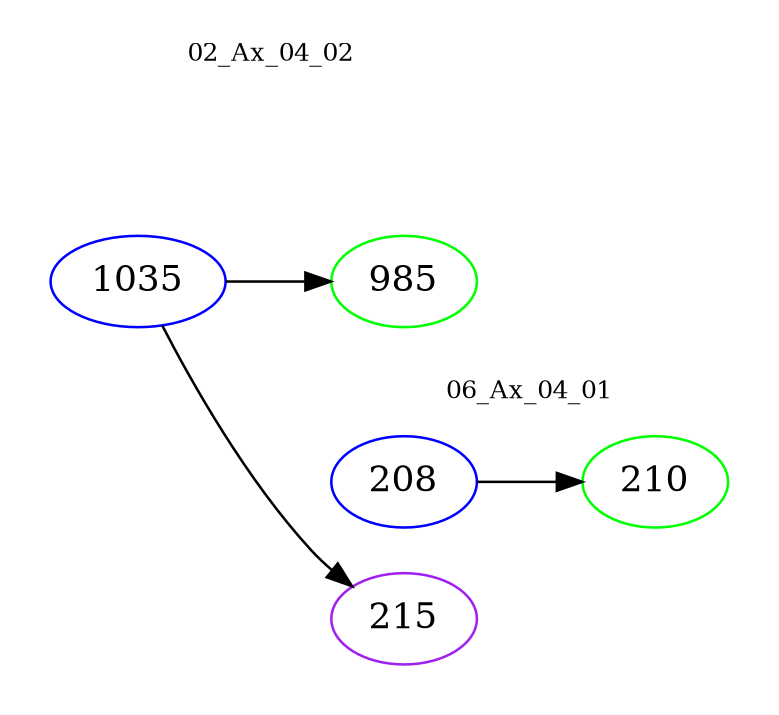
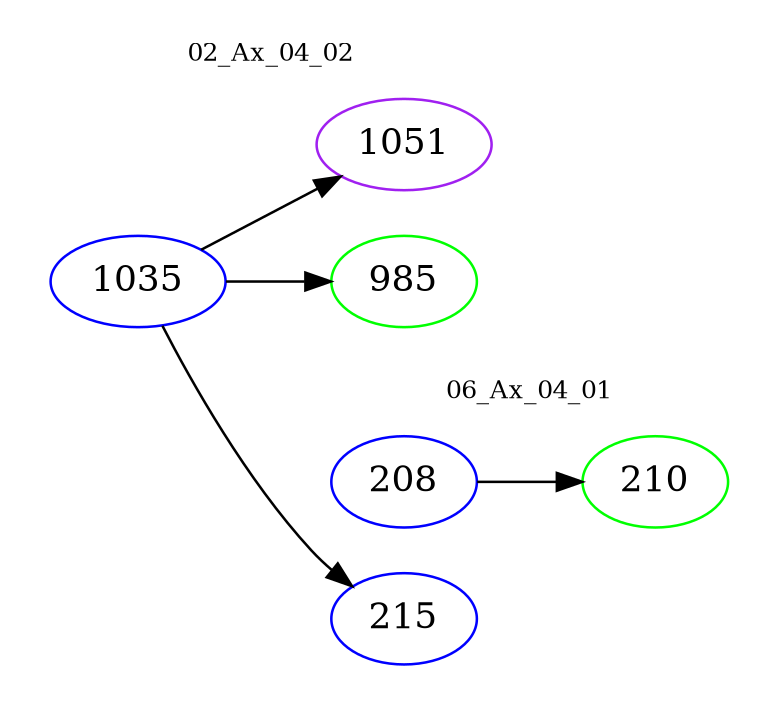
node "1051": added
node "215": color purple -> blue
